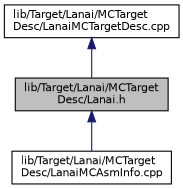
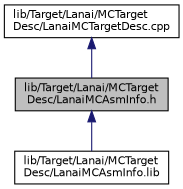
node "lib/Target/Lanai/MCTarget Desc/Lanai.h": label "lib/Target/Lanai/MCTarget Desc/Lanai.h" -> "lib/Target/Lanai/MCTarget Desc/LanaiMCAsmInfo.h"
node "lib/Target/Lanai/MCTarget Desc/LanaiMCAsmInfo.cpp": label "lib/Target/Lanai/MCTarget Desc/LanaiMCAsmInfo.cpp" -> "lib/Target/Lanai/MCTarget Desc/LanaiMCAsmInfo.lib"
